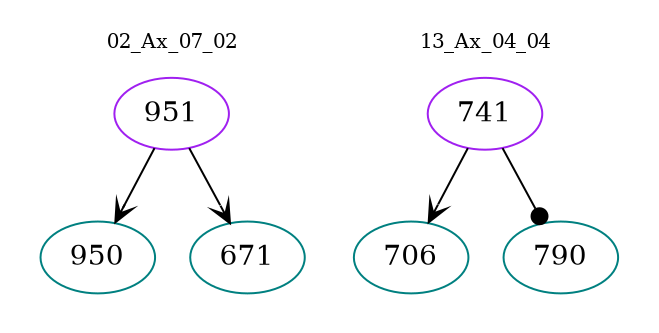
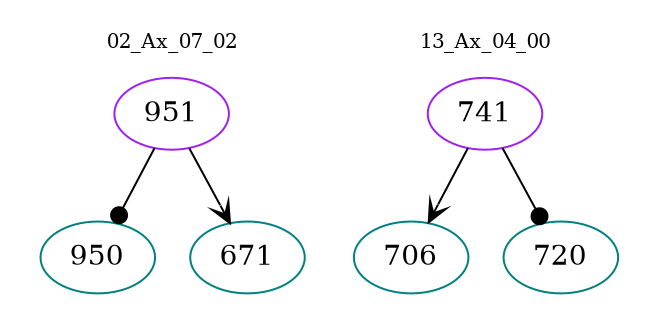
cluster "13_Ax_04_04": label "13_Ax_04_04" -> "13_Ax_04_00"
edge "951" -> "950": arrowhead vee -> dot
node "790": label "790" -> "720"
